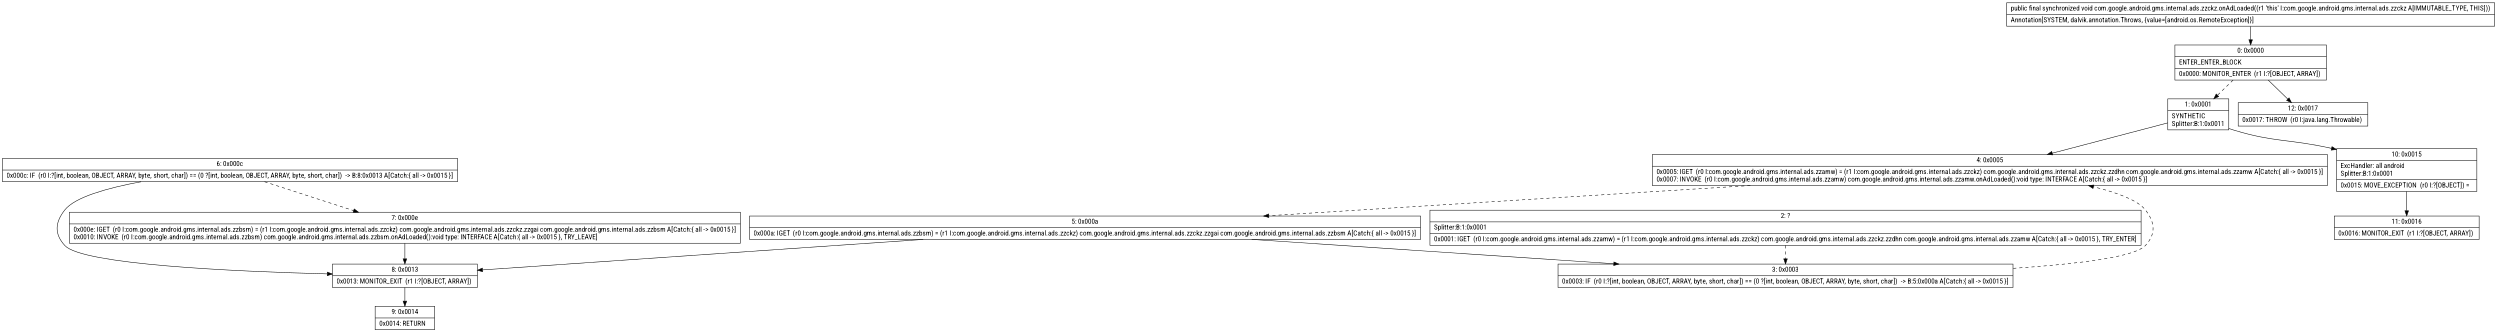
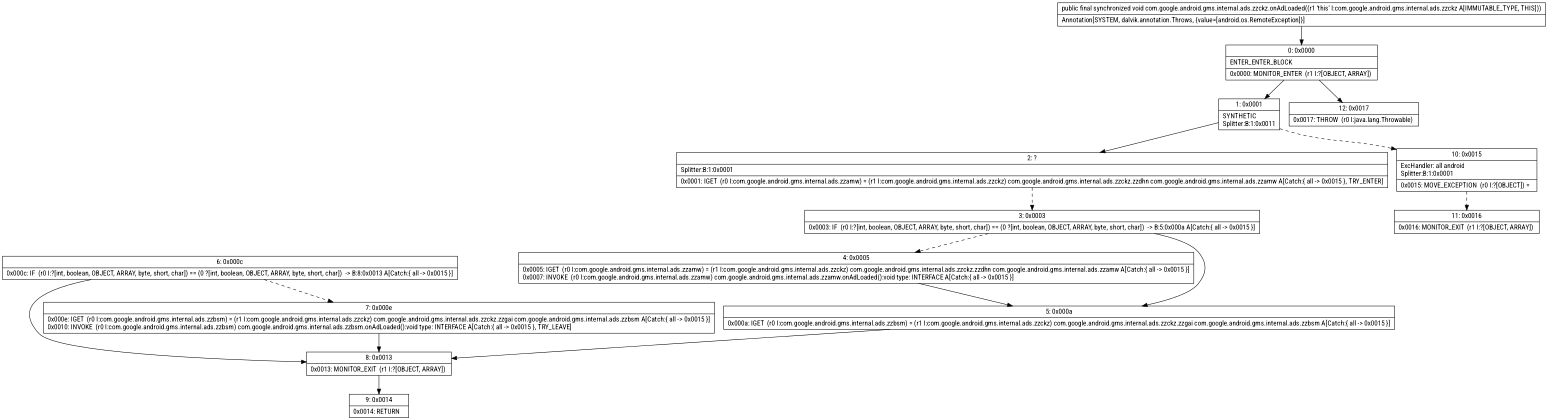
edge "0: 0x0000" -> "1: 0x0001": style dashed -> solid
edge "1: 0x0001" -> "4: 0x0005": now "1: 0x0001" -> "2: ?"
edge "1: 0x0001" -> "10: 0x0015": style solid -> dashed
edge "4: 0x0005" -> "5: 0x000a": style dashed -> solid
edge "10: 0x0015" -> "11: 0x0016": style solid -> dashed
edge "5: 0x000a" -> "3: 0x0003": reversed
